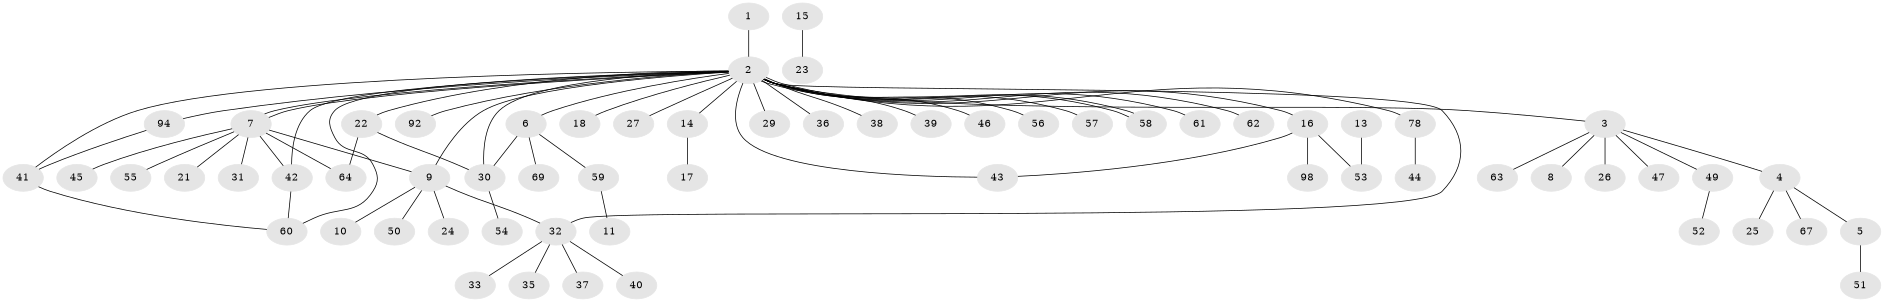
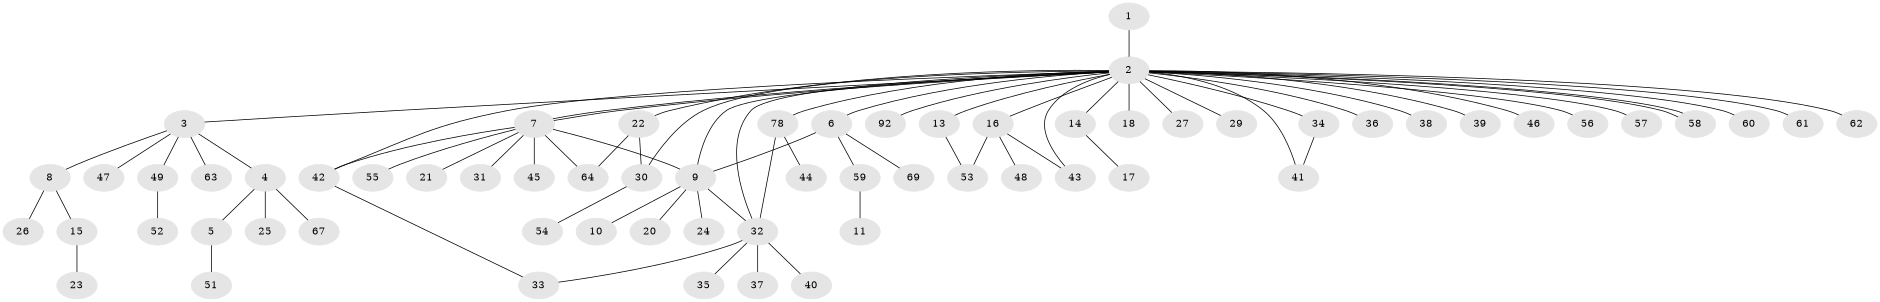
edge "2" -- "13": added
node "94": label "94" -> "34"
edge "6" -- "30": now "6" -- "9"
edge "3" -- "26": now "8" -- "26"
edge "78" -- "32": added
node "98": label "98" -> "48"
edge "8" -- "15": added
edge "42" -- "60": now "42" -- "33"
edge "41" -- "60": removed
node "50": label "50" -> "20"
